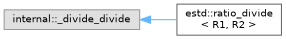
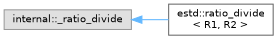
node "internal::_divide_divide": label "internal::_divide_divide" -> "internal::_ratio_divide"
